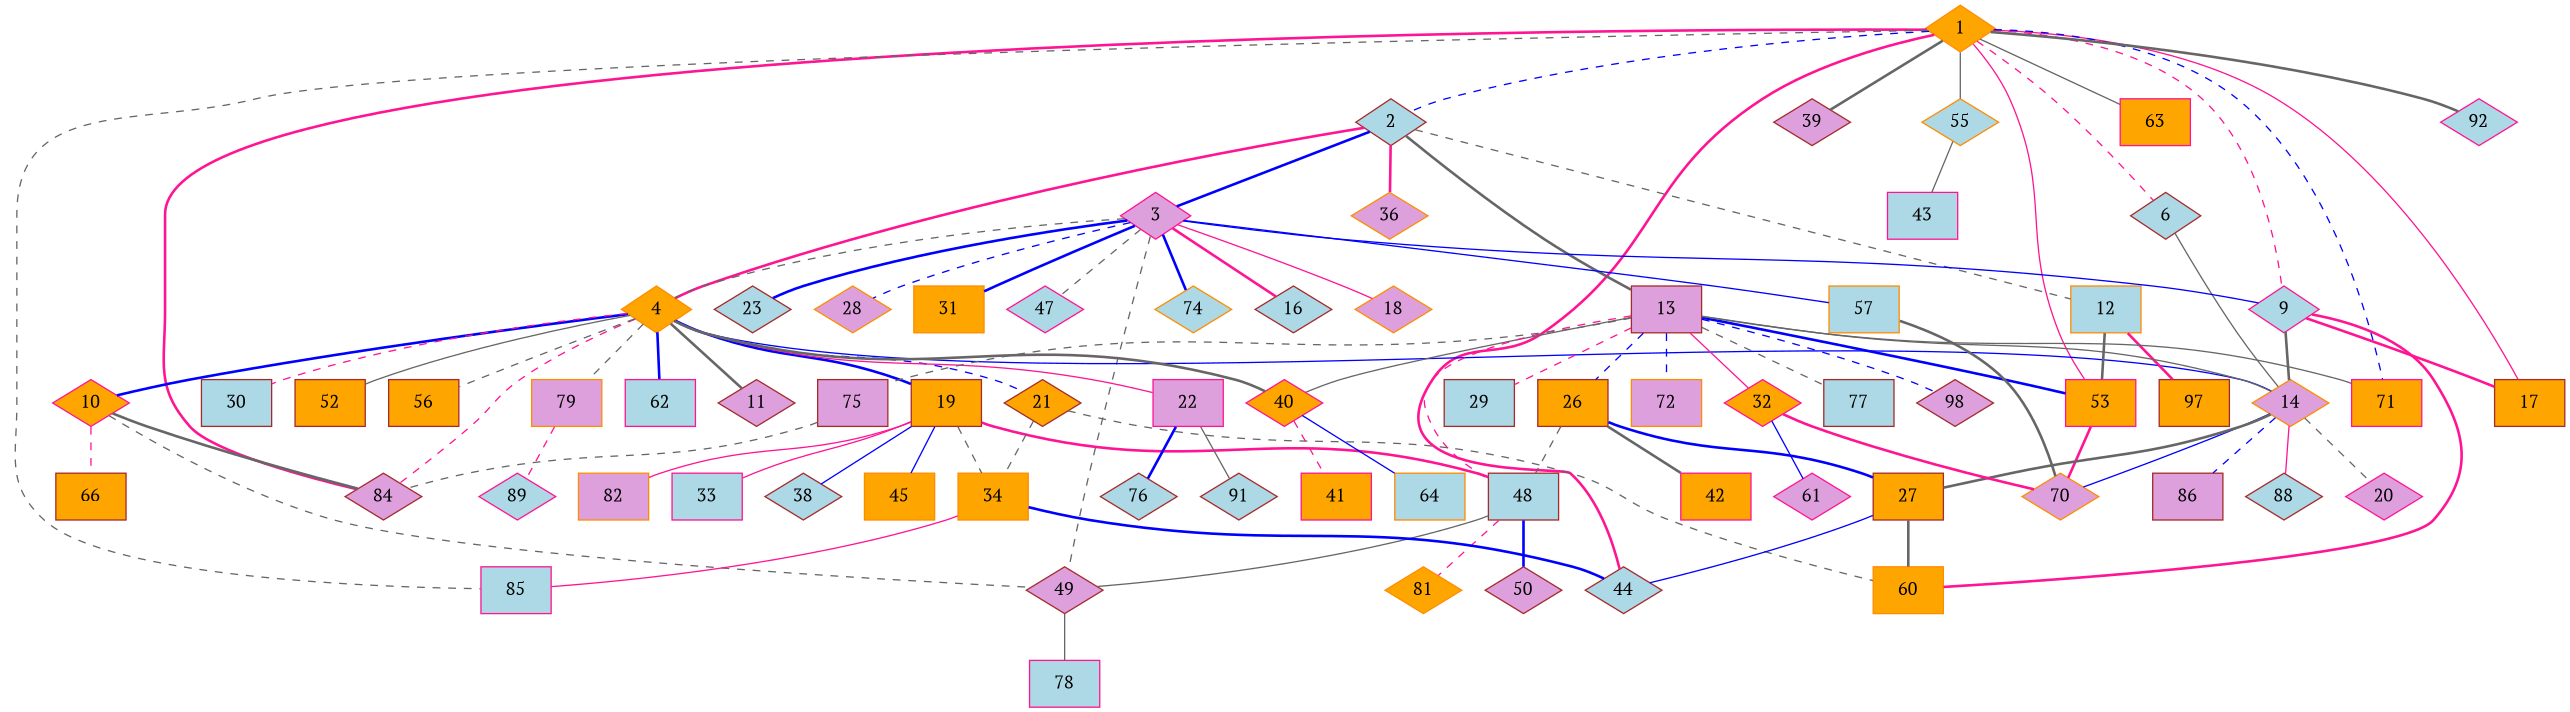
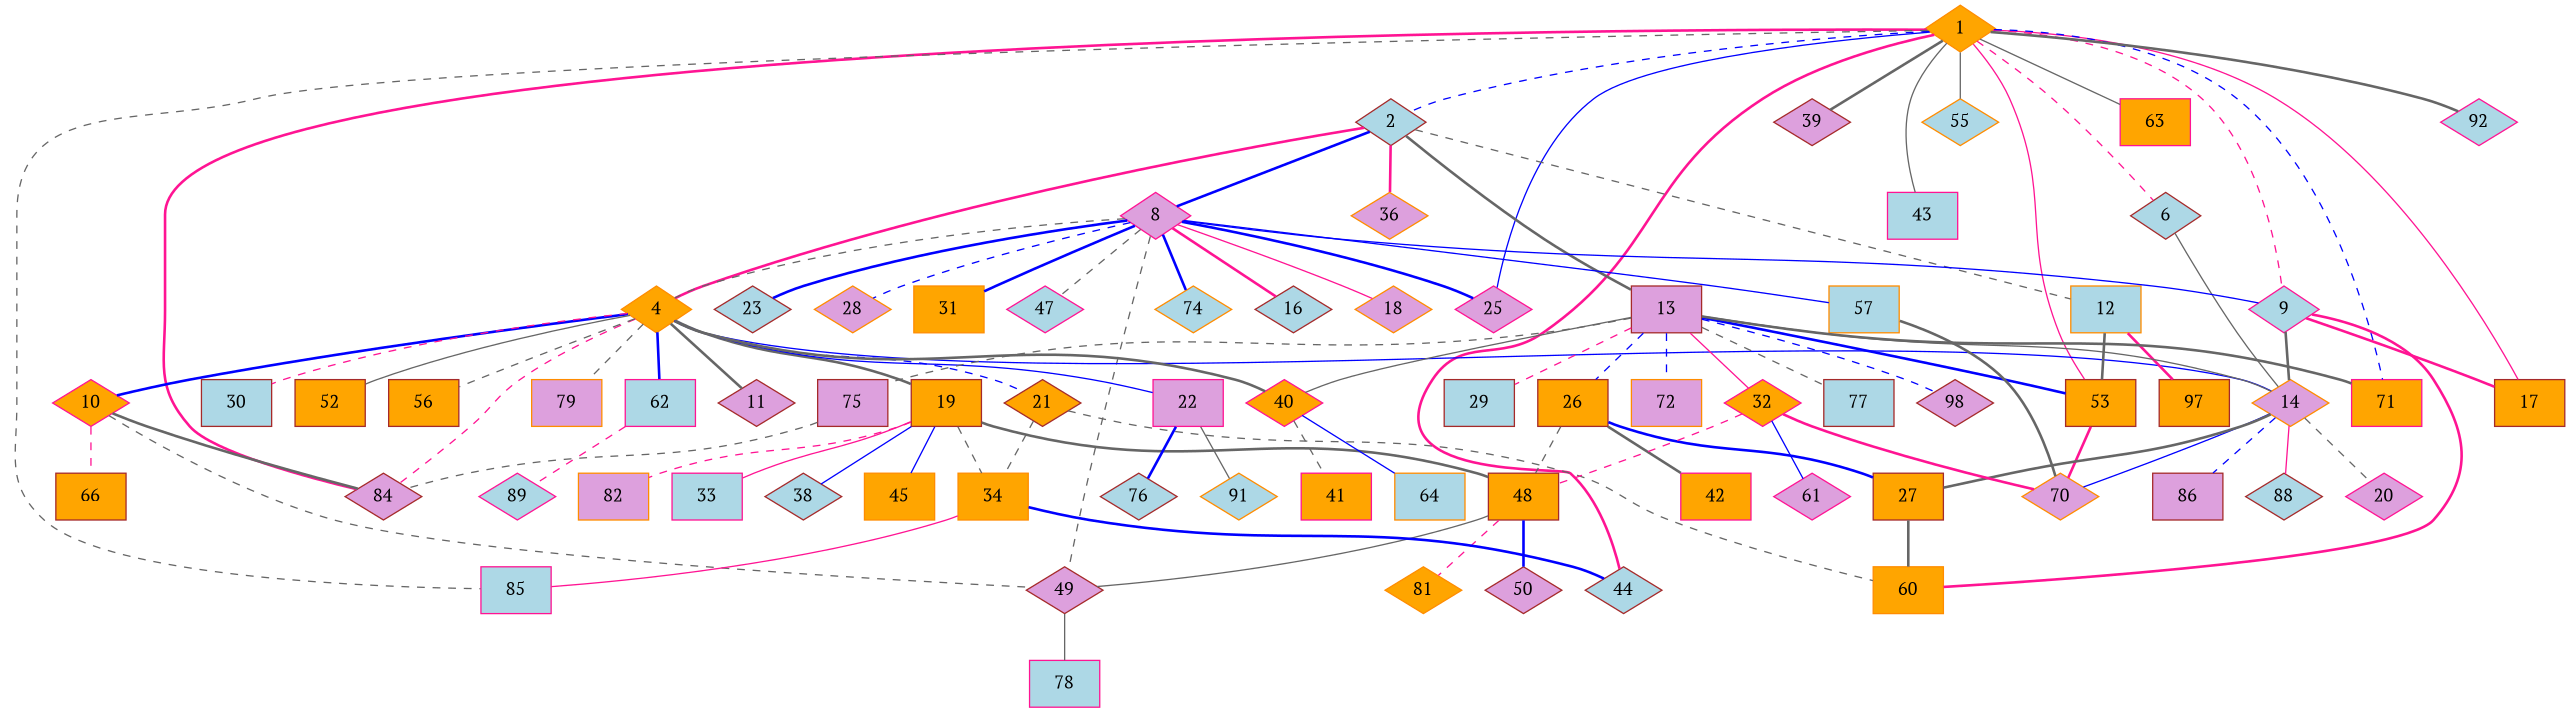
edge "55" -- "43": now "1" -- "43"
node "3": label "3" -> "8"
node "25": added
edge "13" -- "71": style solid -> bold
edge "4" -- "19": color blue -> gray40
edge "4" -- "22": color deeppink -> blue
node "53": color deeppink -> brown
edge "13" -- "48": now "32" -- "48"
edge "19" -- "82": style solid -> dashed
edge "19" -- "48": color deeppink -> gray40
edge "79" -- "89": now "62" -- "89"
edge "40" -- "41": color deeppink -> gray40
node "91": color brown -> darkorange
node "48": fillcolor lightblue -> orange
edge "27" -- "44": removed
